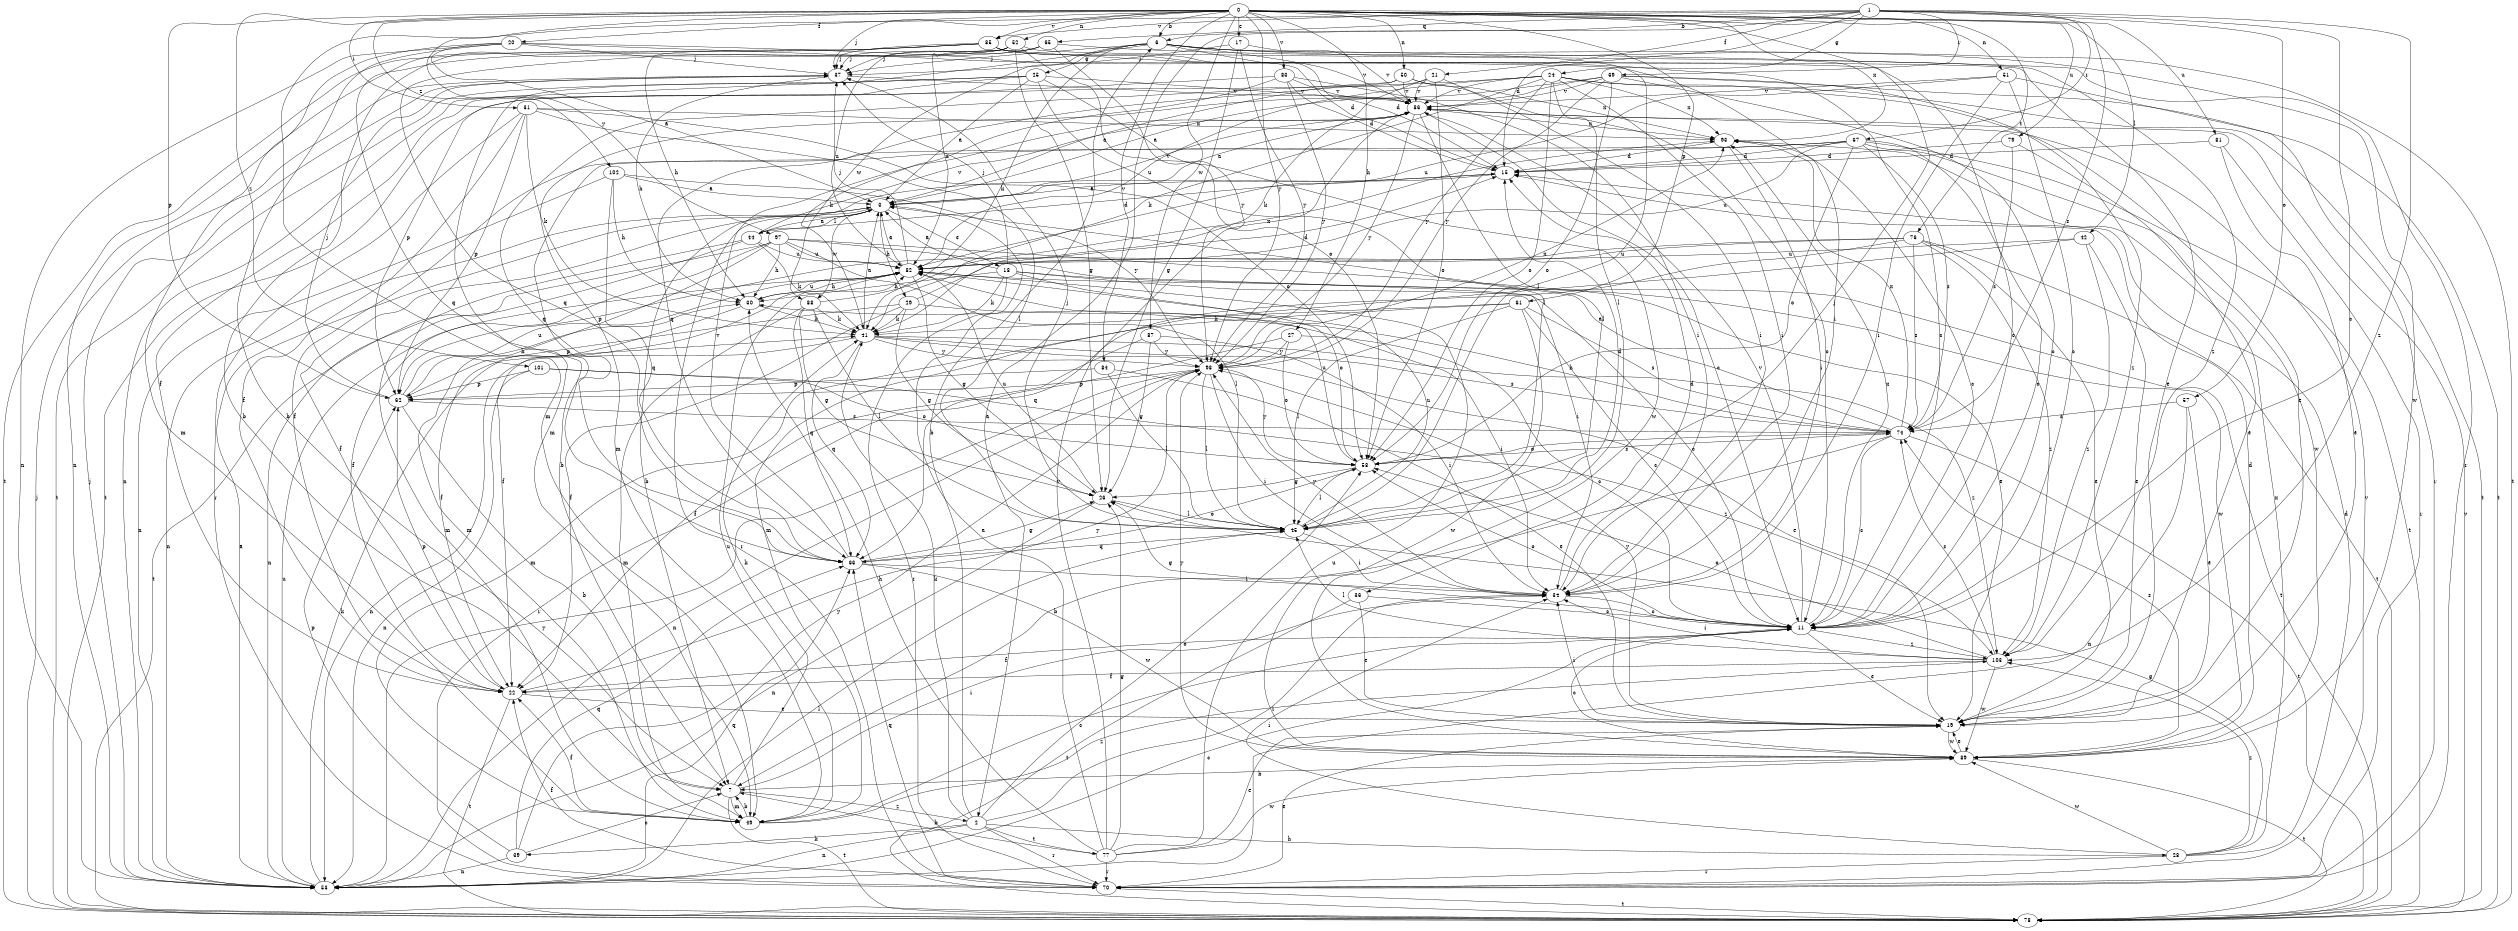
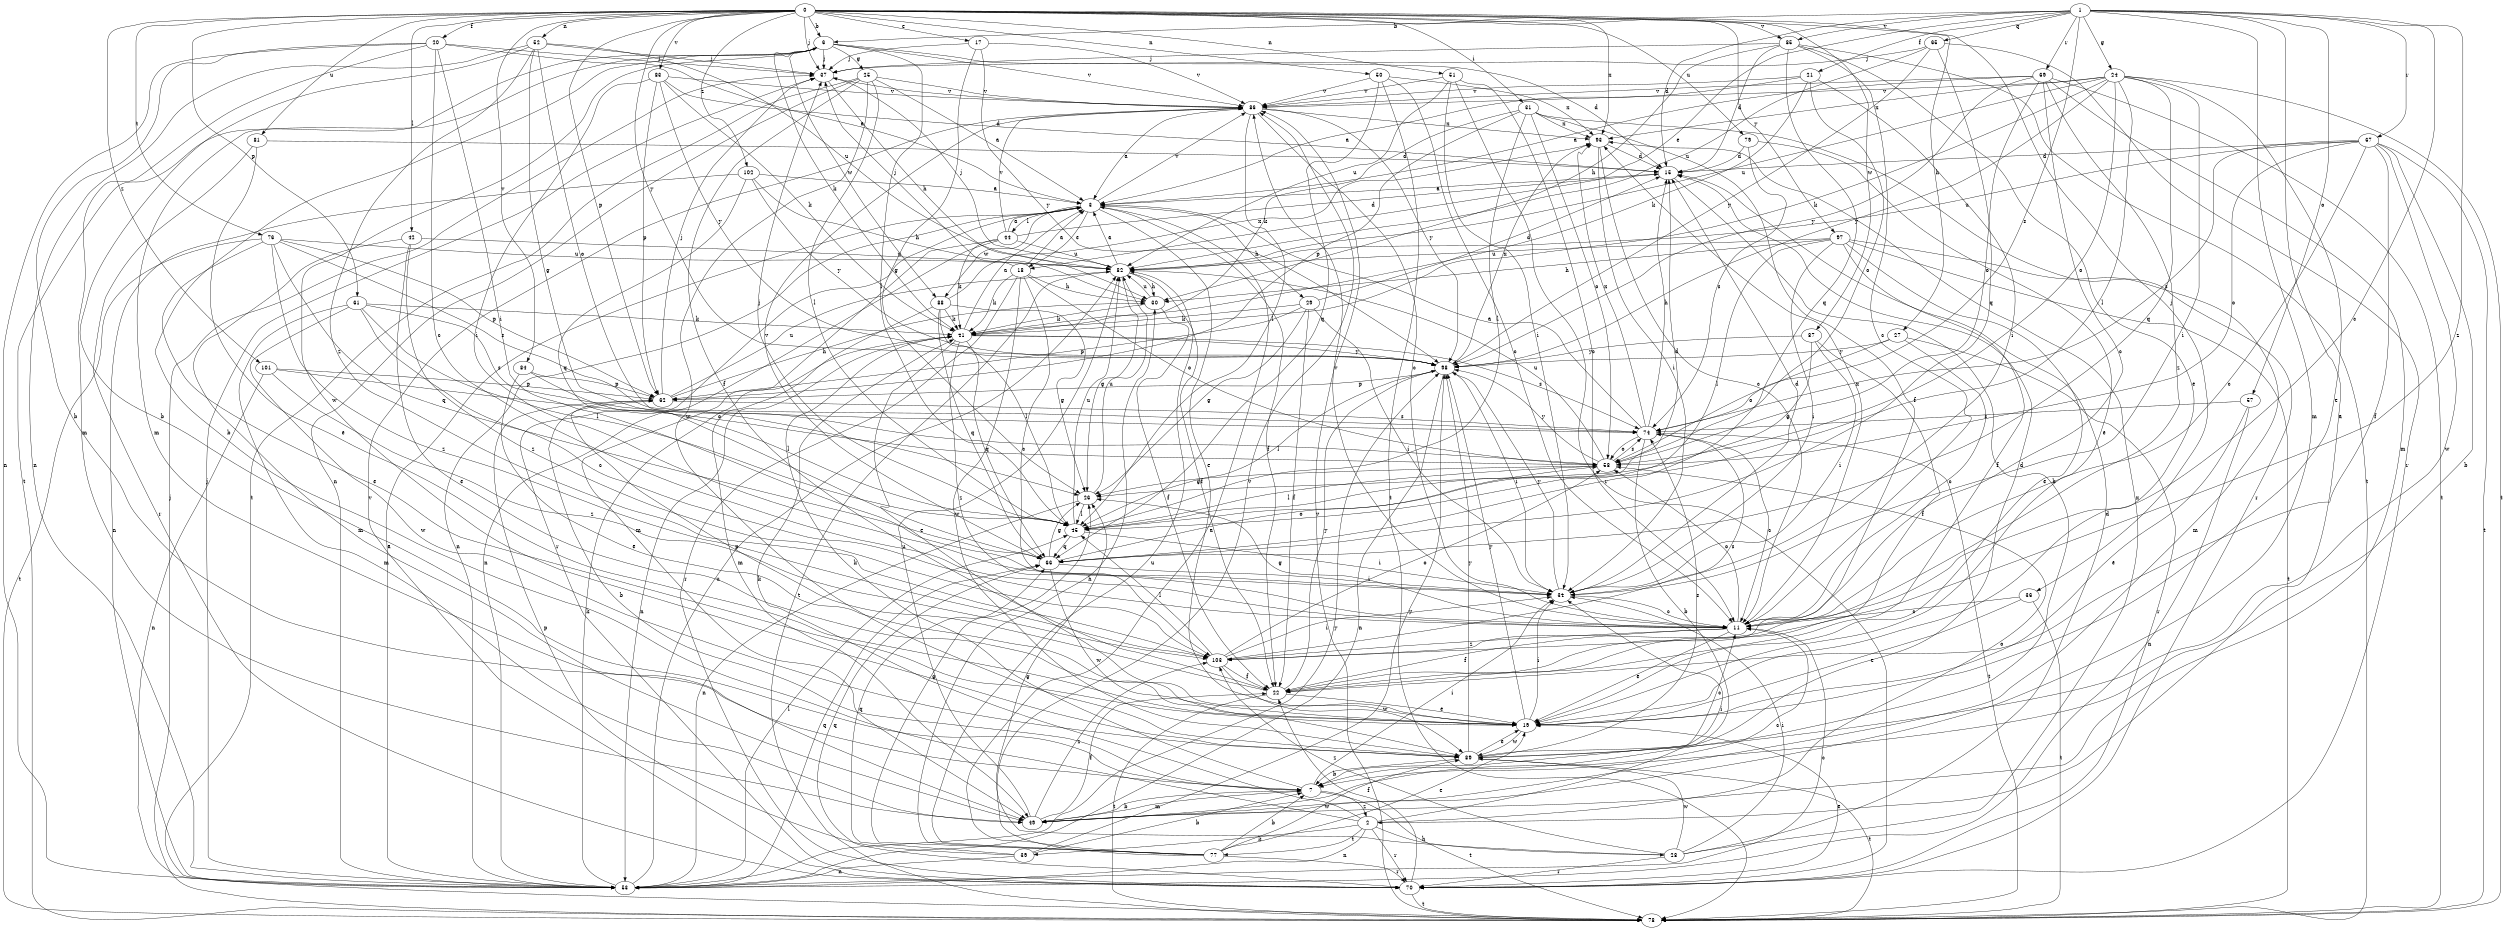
edge "1" -> "18": added, label "e"
edge "74" -> "30": now "74" -> "15"
edge "3" -> "19": added, label "e"
edge "39" -> "7": label "c" -> "b"
